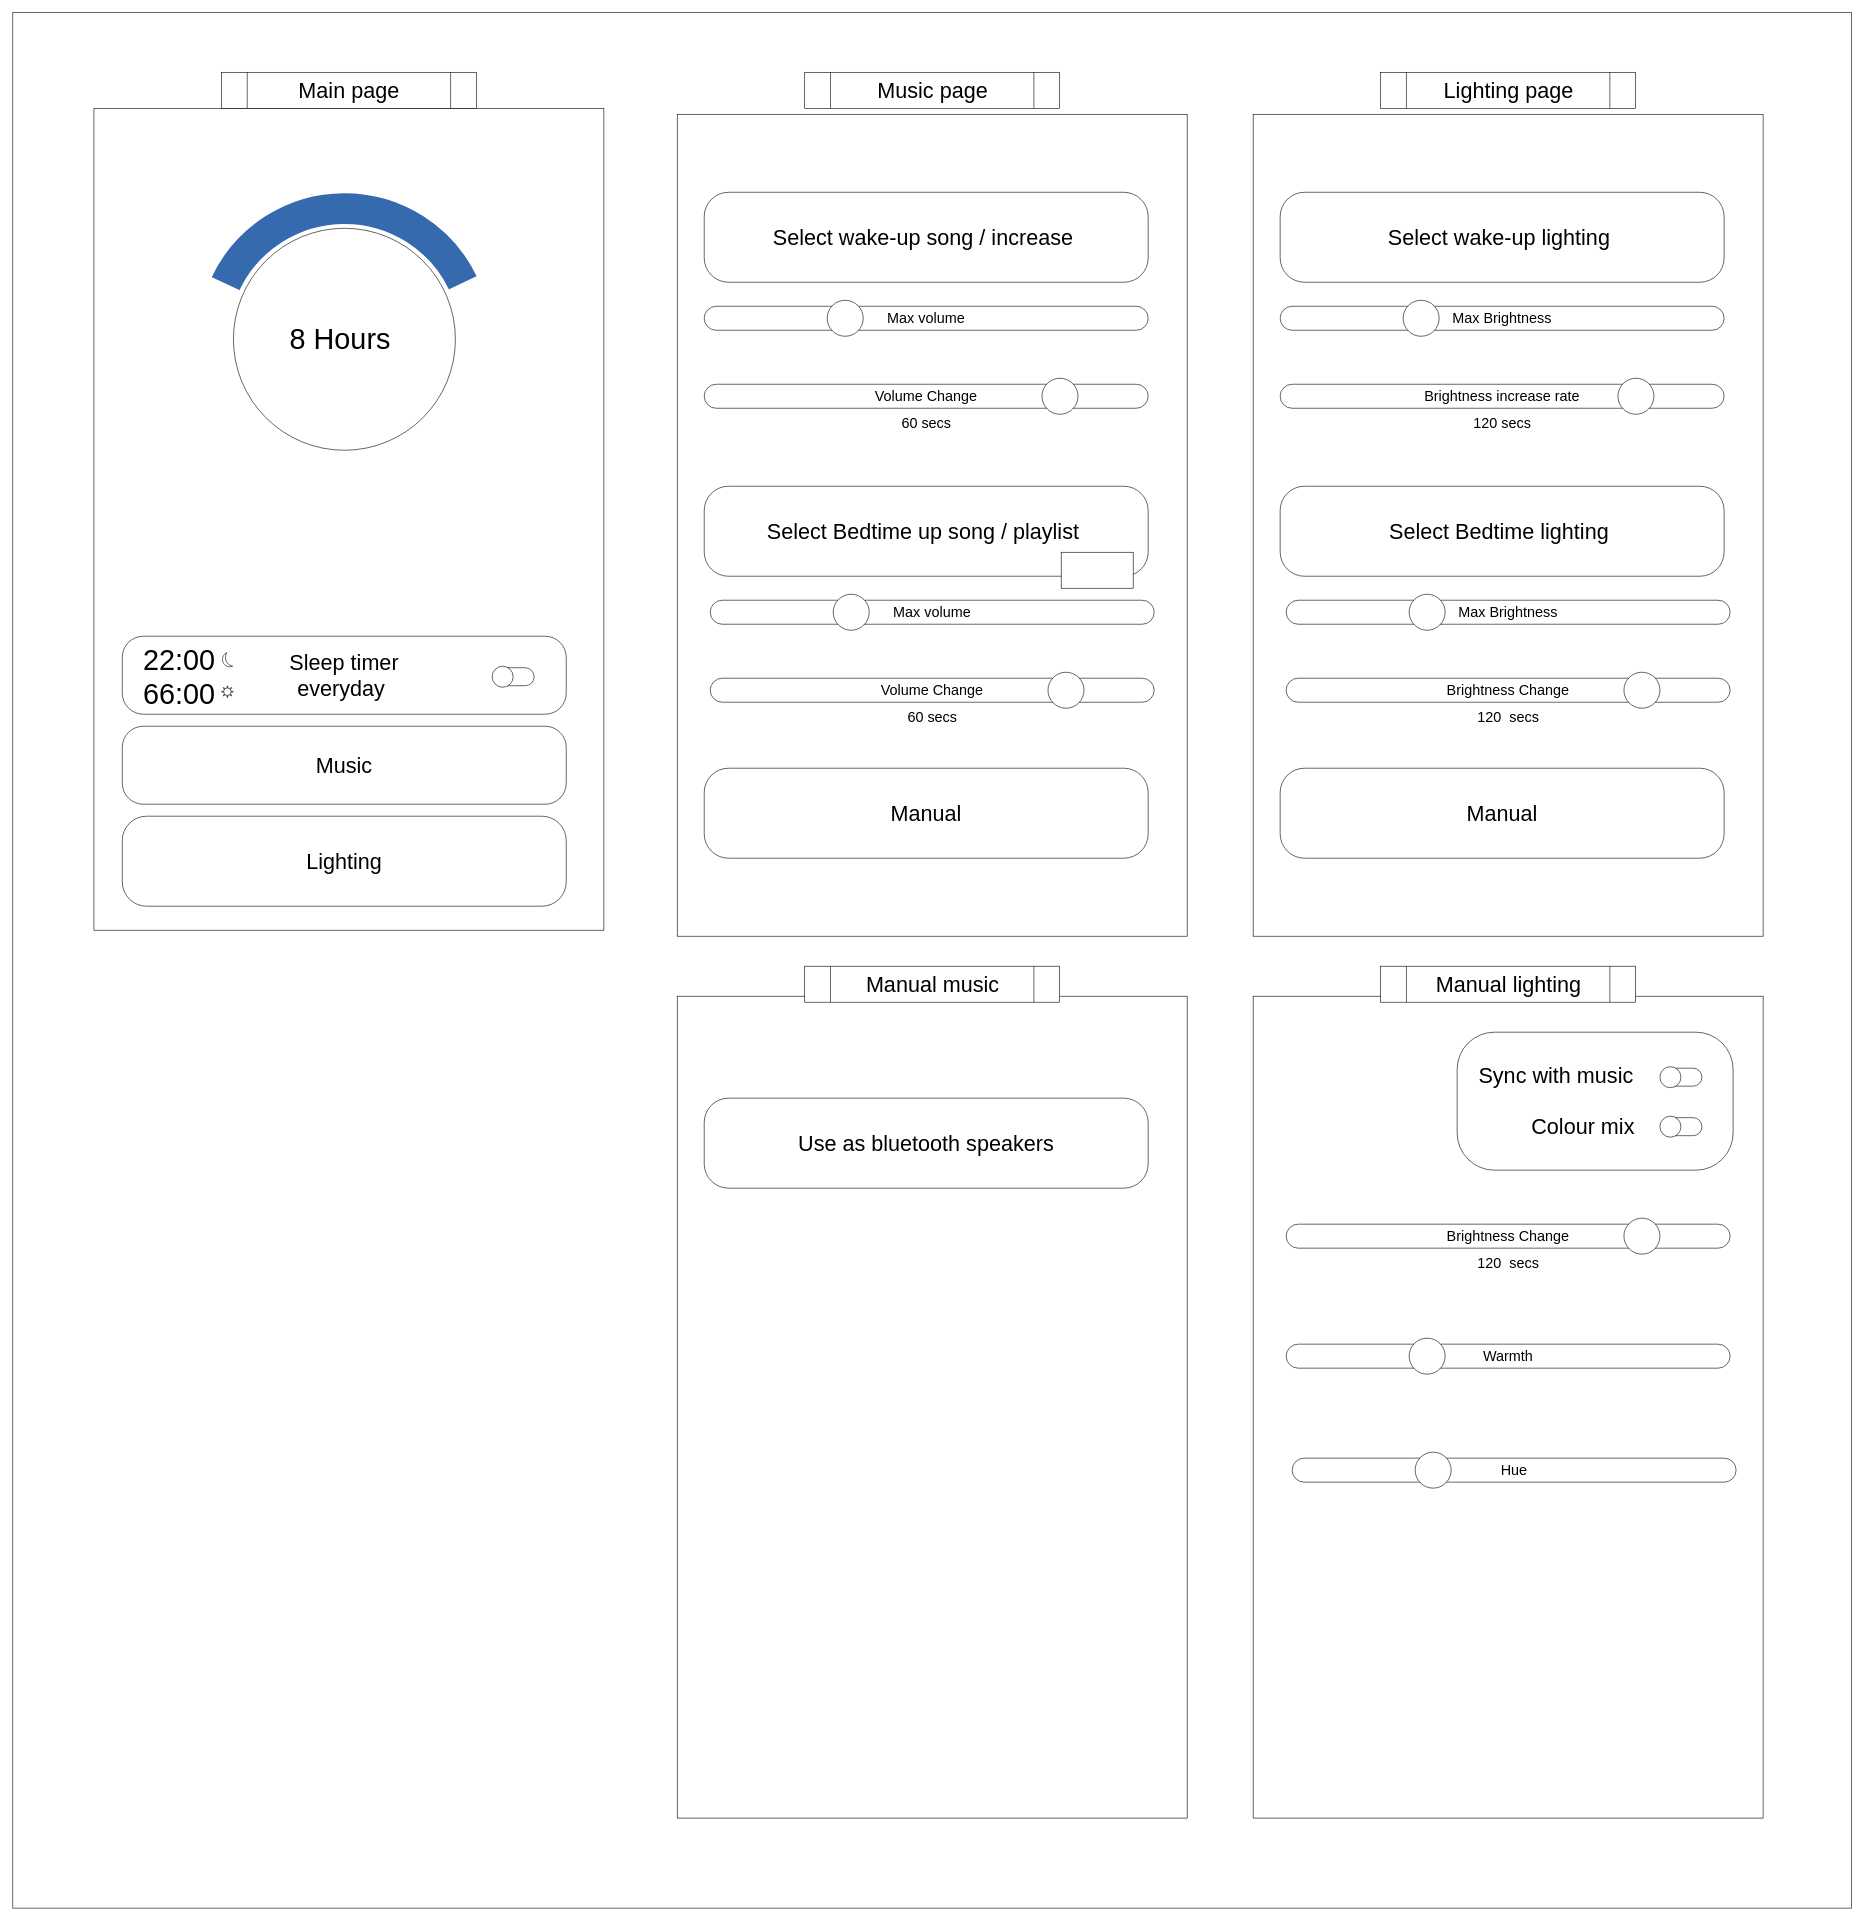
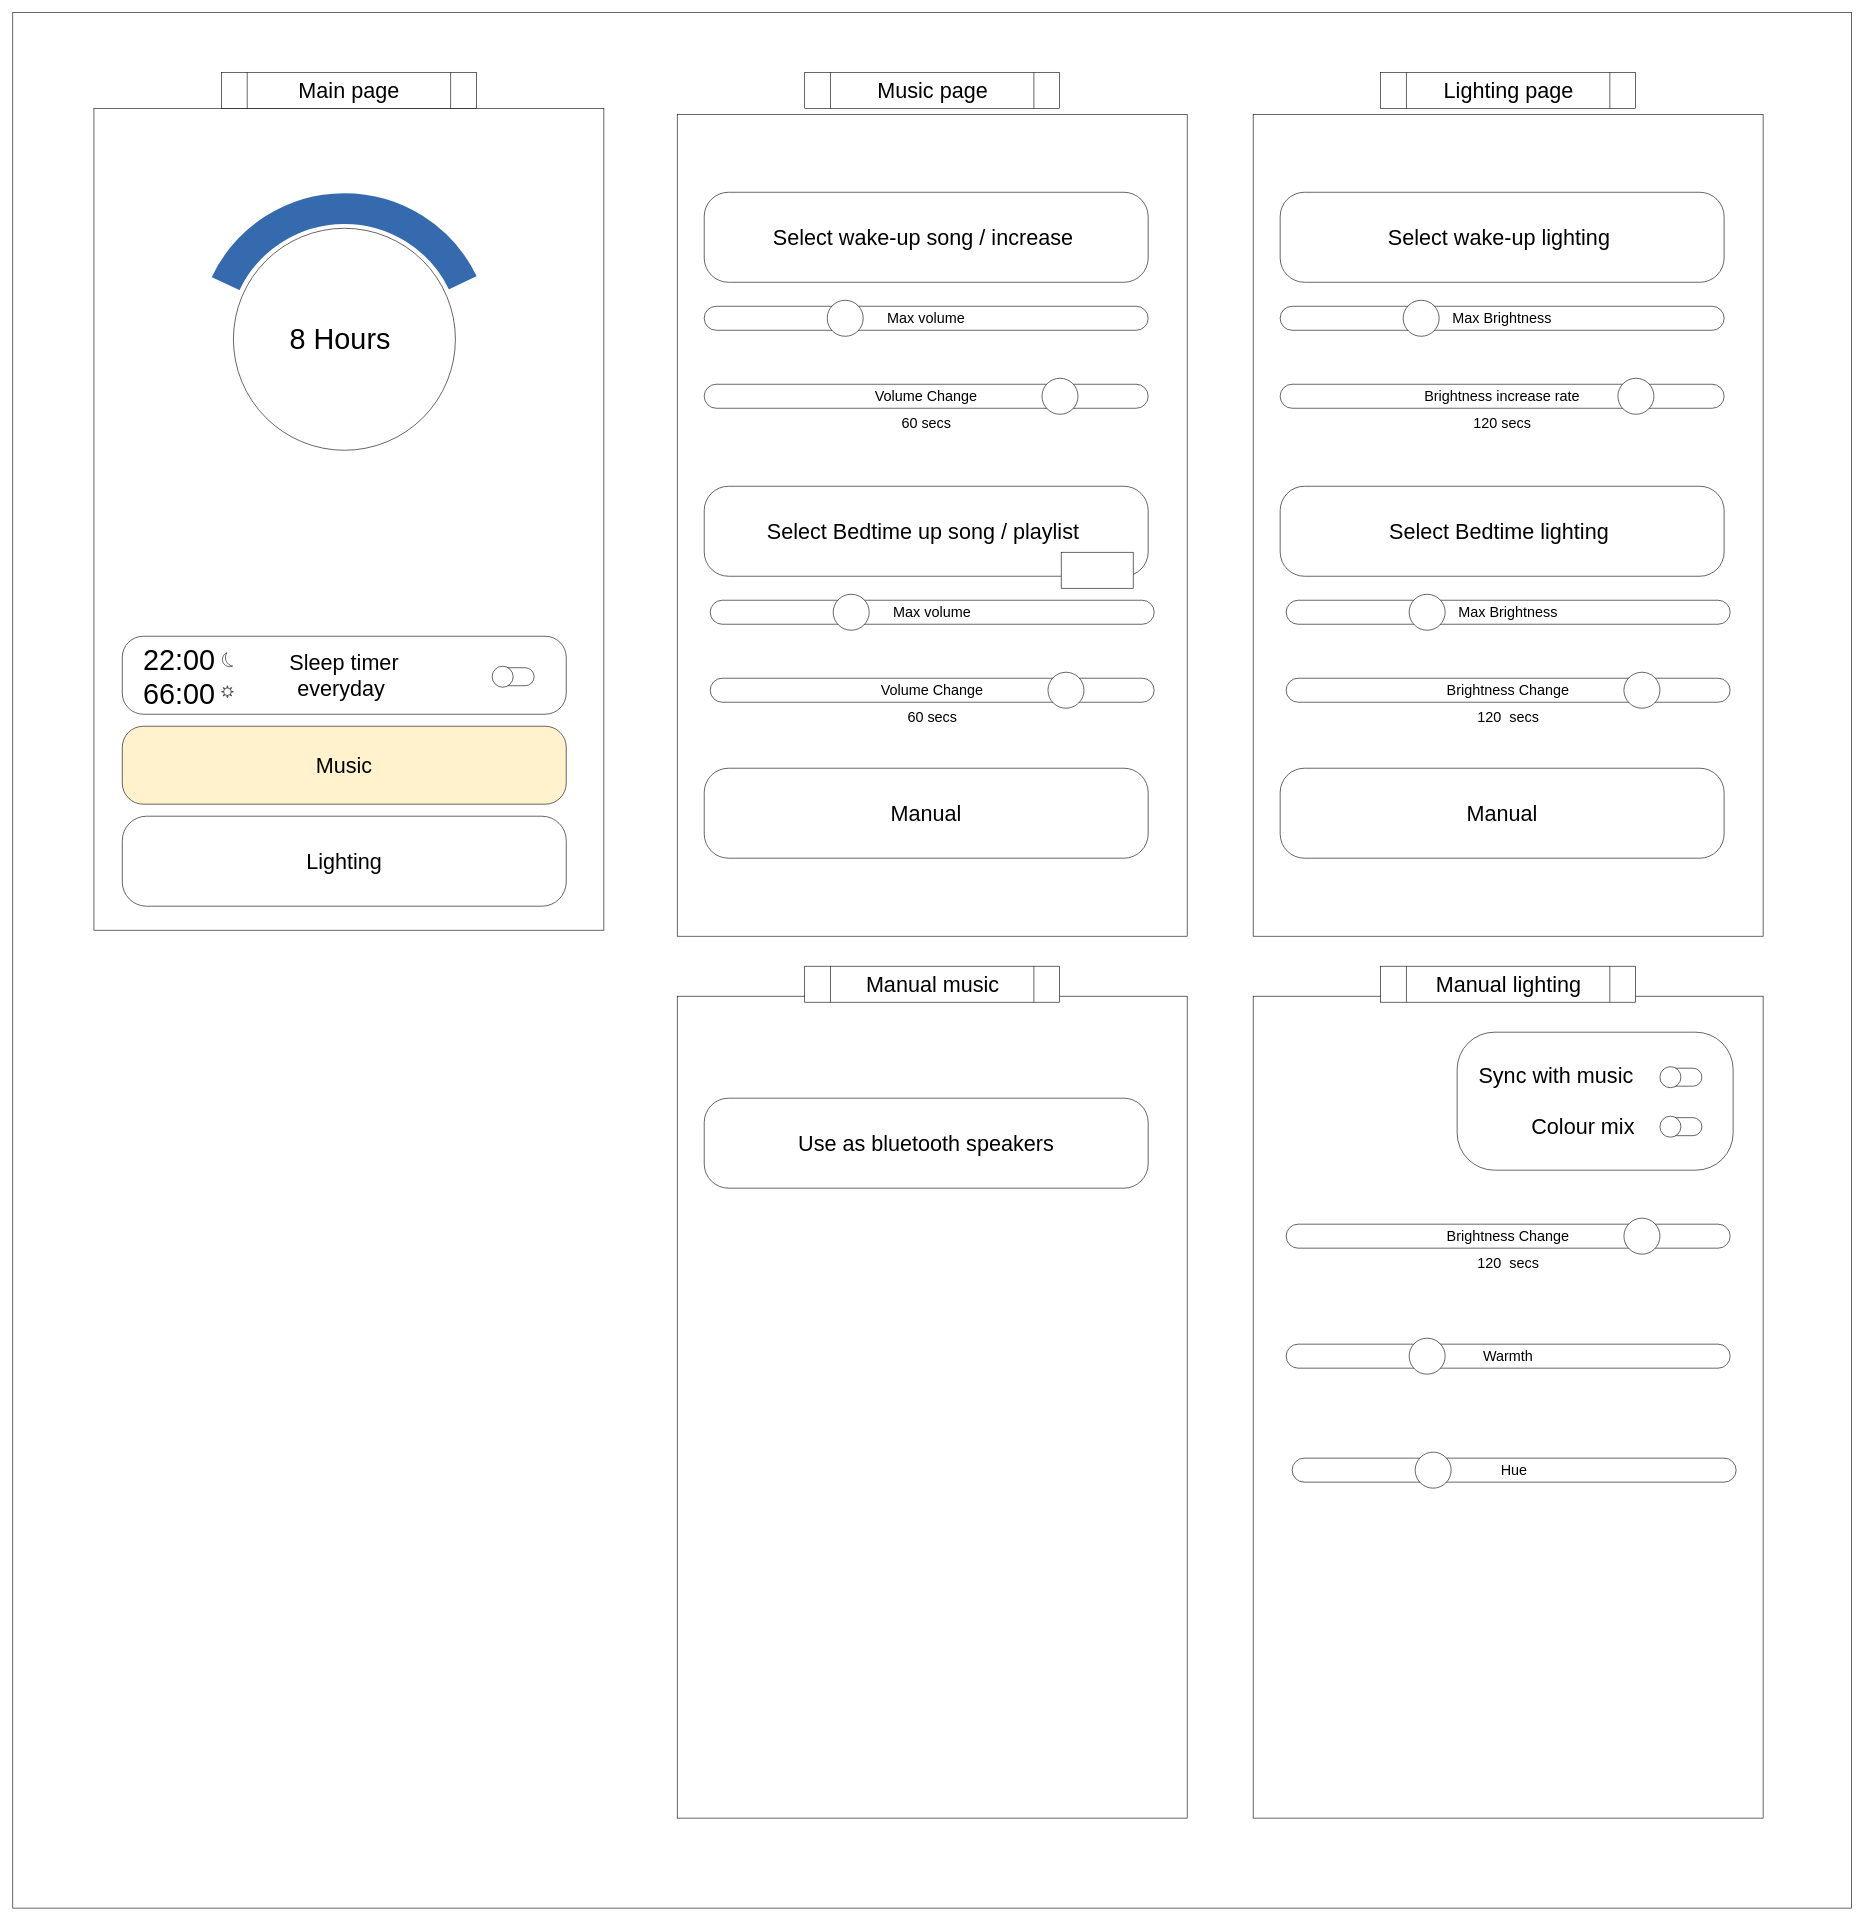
node "Music": fillcolor #ffffff -> #fff2cc
